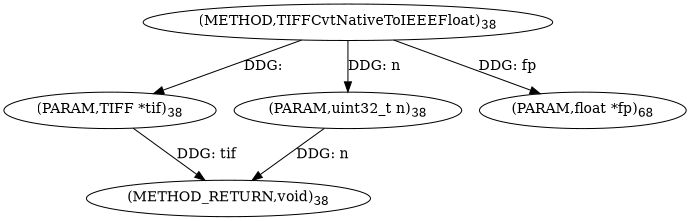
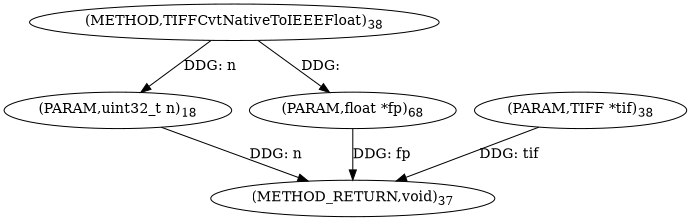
edge "(METHOD,TIFFCvtNativeToIEEEFloat)" -> "(PARAM,TIFF *tif)": removed, label "DDG:"
edge "(METHOD,TIFFCvtNativeToIEEEFloat)" -> "(PARAM,float *fp)": label "DDG: fp" -> "DDG: "
node "(PARAM,uint32_t n)": text "38" -> "18"
edge "(PARAM,float *fp)" -> "(METHOD_RETURN,void)": added, label "DDG: fp"
node "(METHOD_RETURN,void)": text "38" -> "37"
